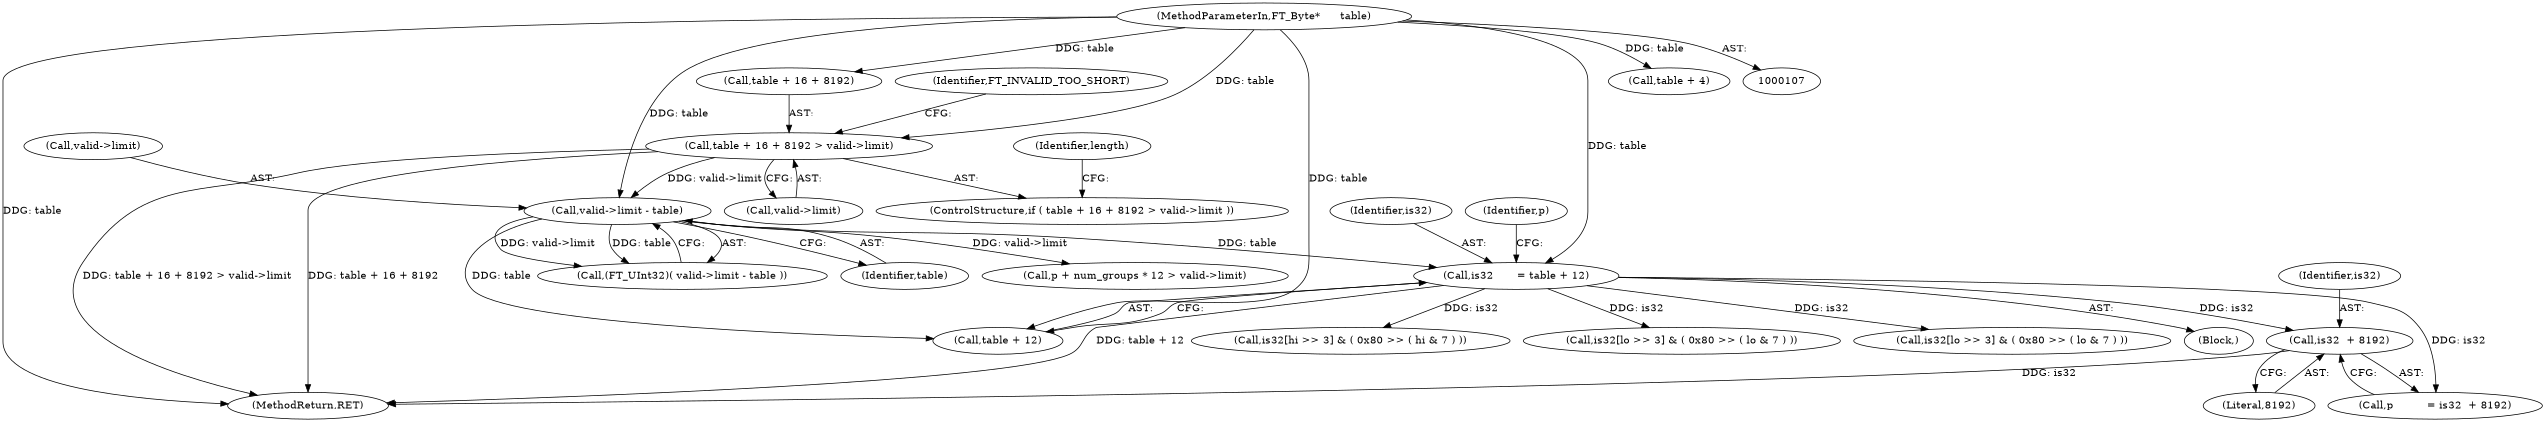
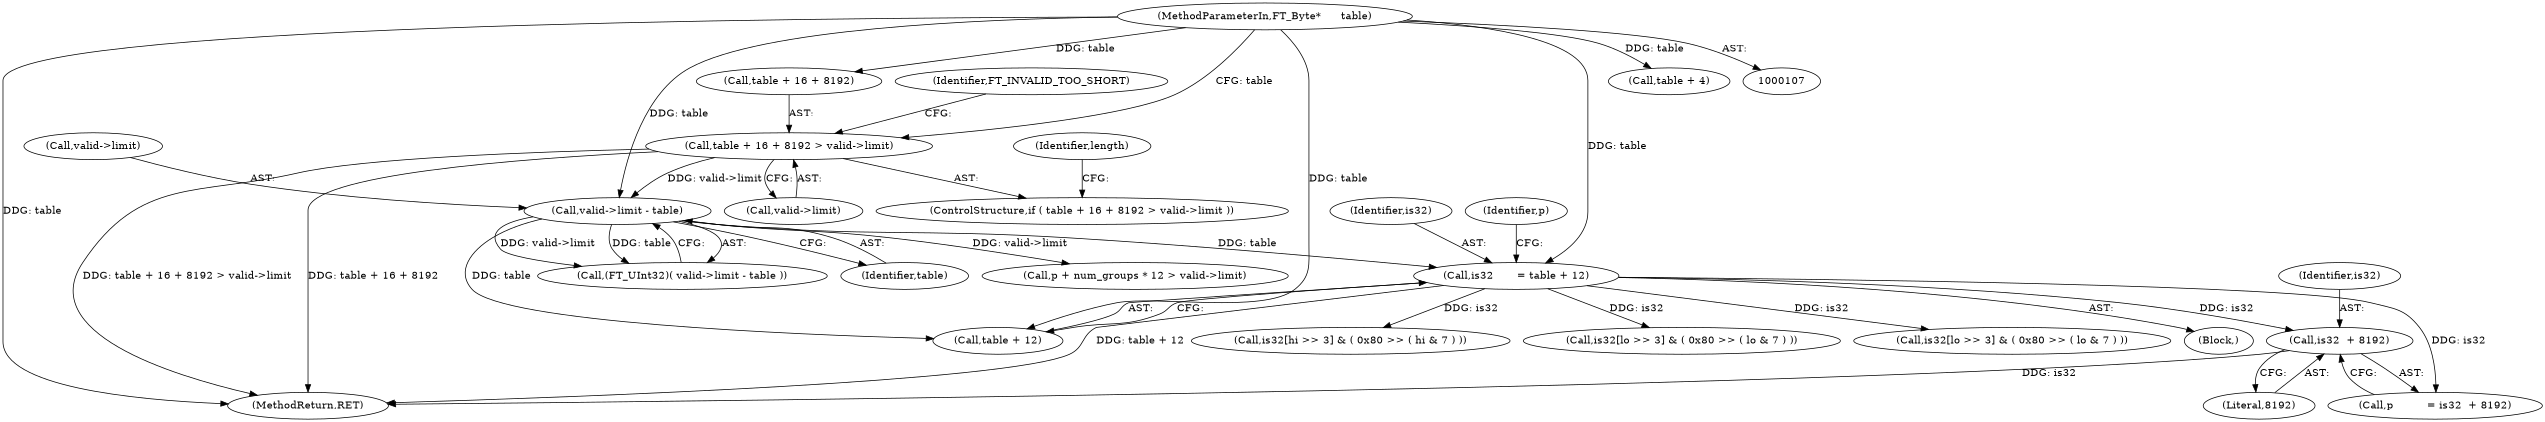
edge "(MethodParameterIn,FT_Byte*      table)" -> "(Call,table + 16 + 8192 > valid->limit)": label "DDG: table" -> "CFG: table"
